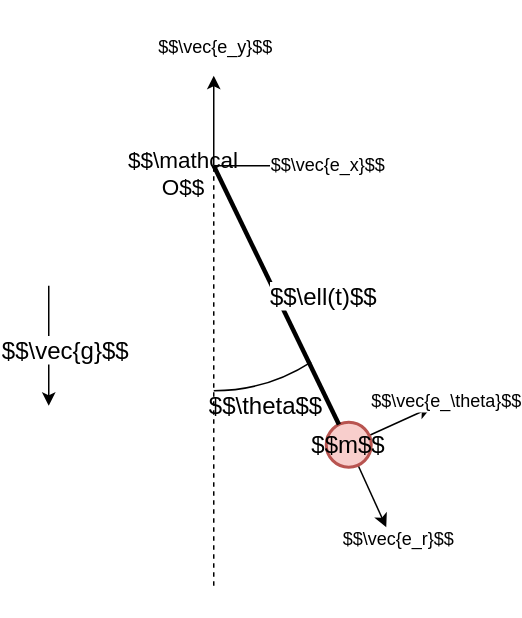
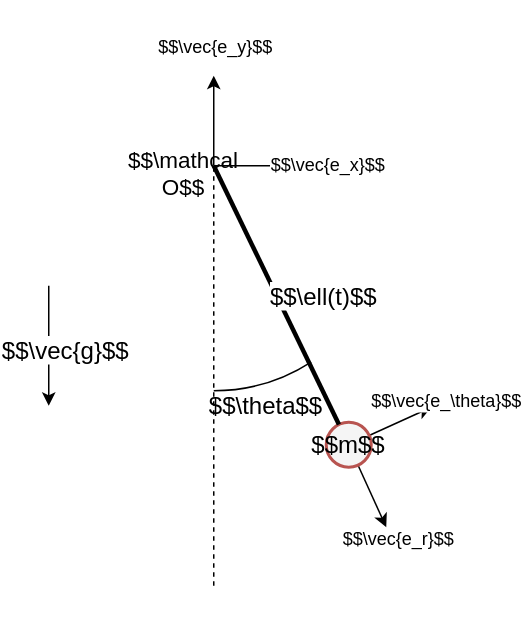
node "$$m$$": fillcolor #f8cecc -> #f5f5f5
